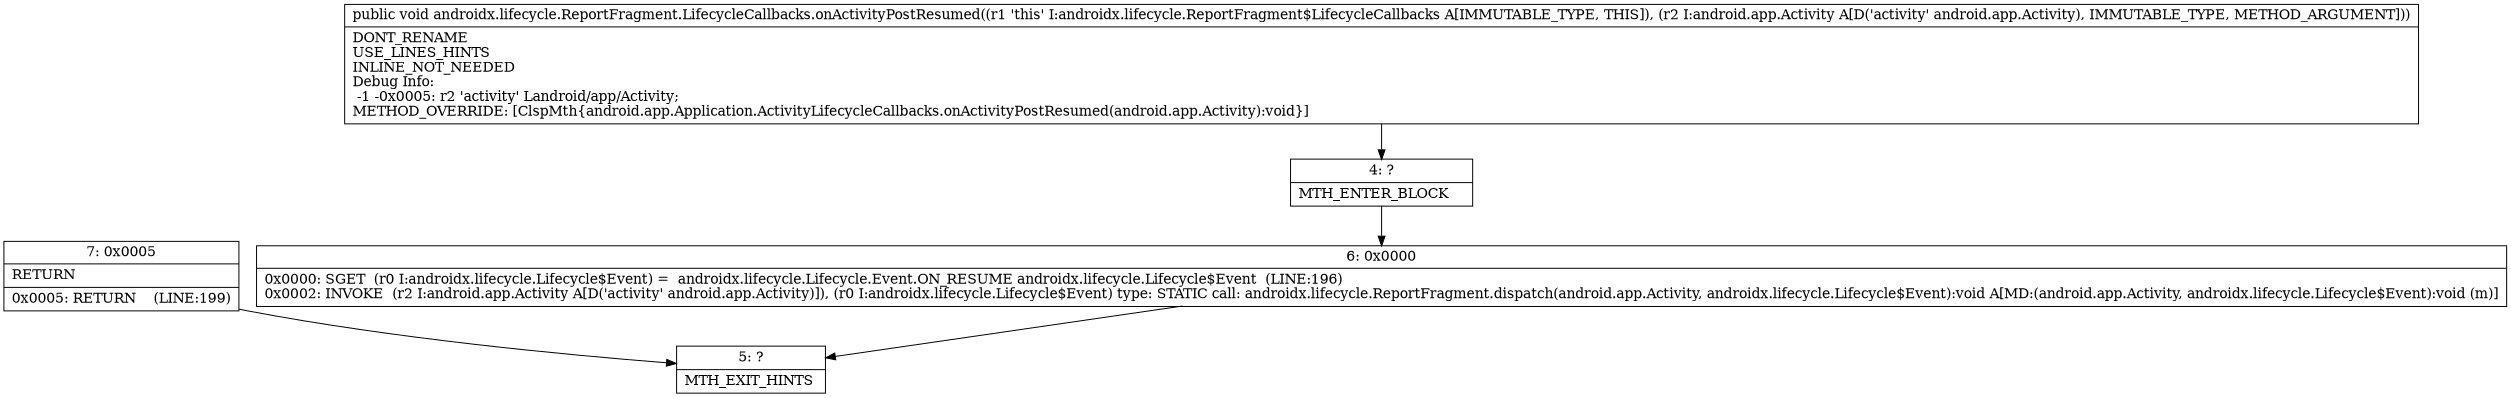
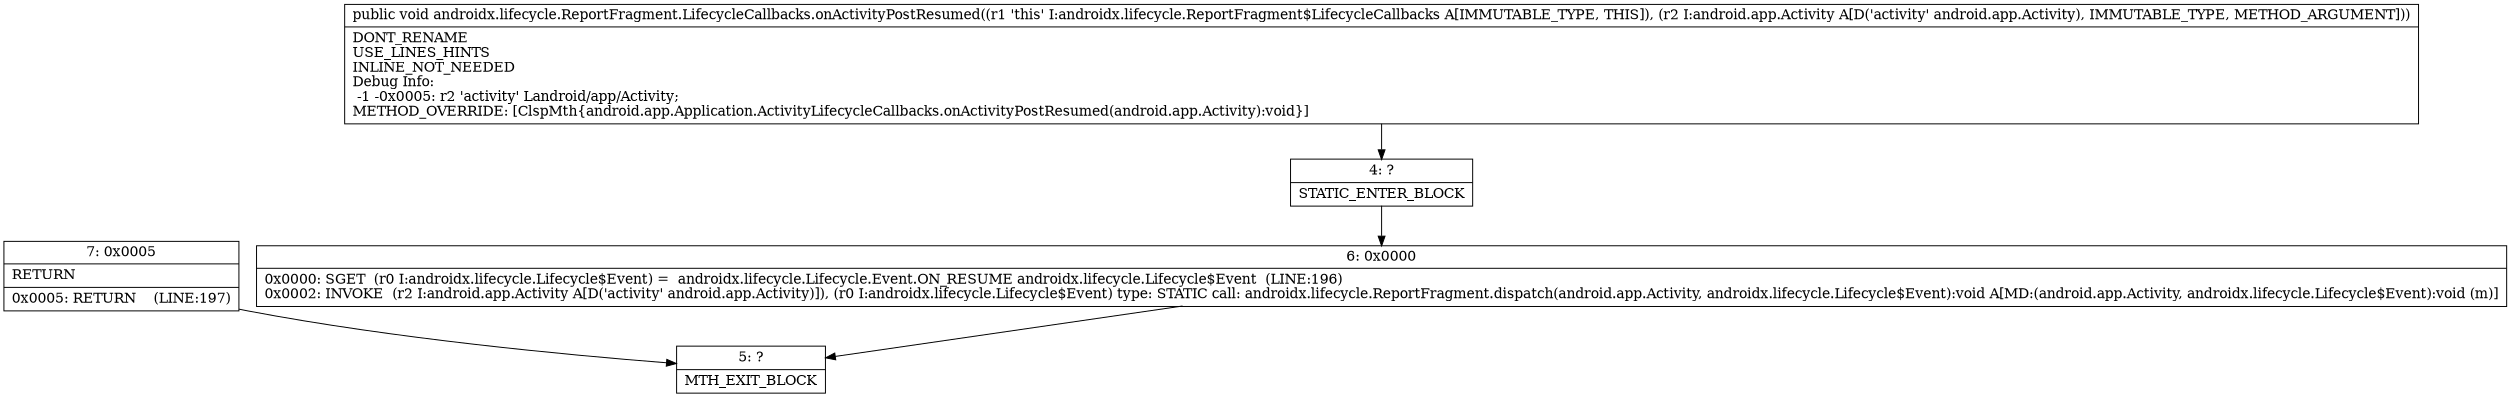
node "4: ?": text "MTH_ENTER_BLOCK" -> "STATIC_ENTER_BLOCK"
node "7: 0x0005": text "0x0005: RETURN    (LINE:199)" -> "0x0005: RETURN    (LINE:197)"
node "5: ?": text "MTH_EXIT_HINTS" -> "MTH_EXIT_BLOCK"
